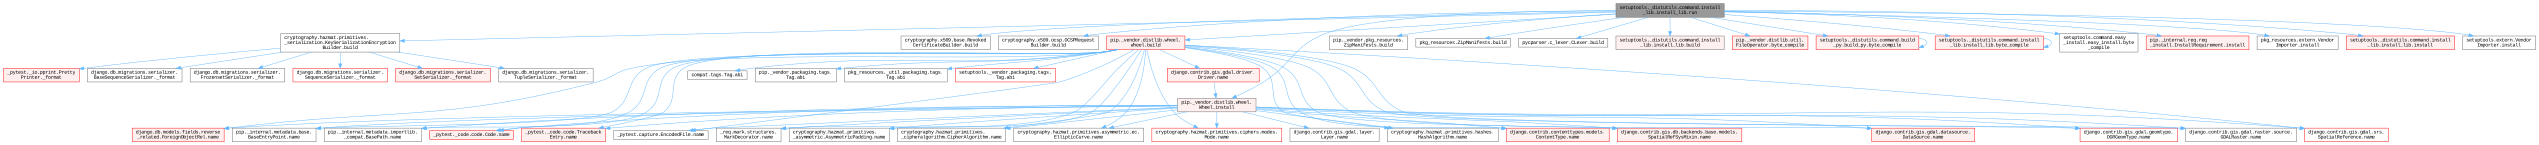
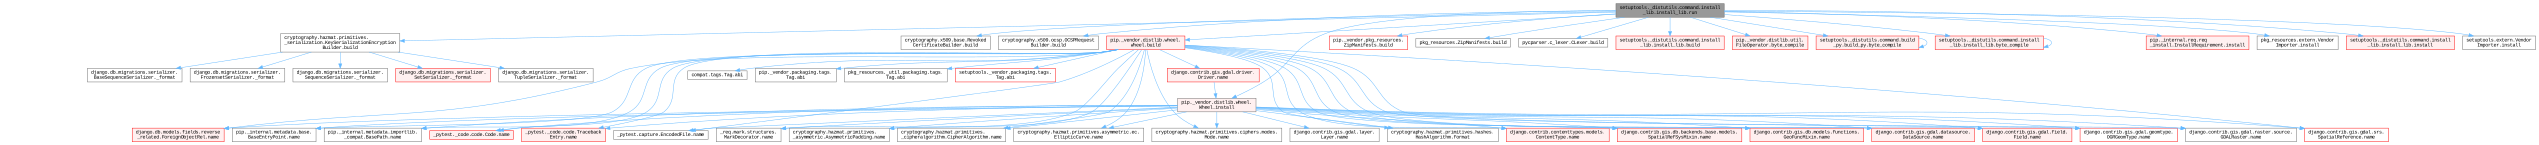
node "pip._vendor.pkg_resources. ZipManifests.build": color grey40 -> red
node "setuptools._distutils.command.install _lib.install_lib.build": color grey40 -> red
node "setuptools.command.easy _install.easy_install.byte _compile": removed
node "_pytest._io.pprint.Pretty Printer._format": removed
node "django.db.migrations.serializer. SequenceSerializer._format": color red -> grey40
node "cryptography.hazmat.primitives.ciphers.modes. Mode.name": color red -> grey40
node "cryptography.hazmat.primitives.hashes. HashAlgorithm.name": label "cryptography.hazmat.primitives.hashes. HashAlgorithm.name" -> "cryptography.hazmat.primitives.hashes. HashAlgorithm.format"
node "django.contrib.gis.db.models.functions. GeoFuncMixin.name": added
node "django.contrib.gis.gdal.field. Field.name": added
